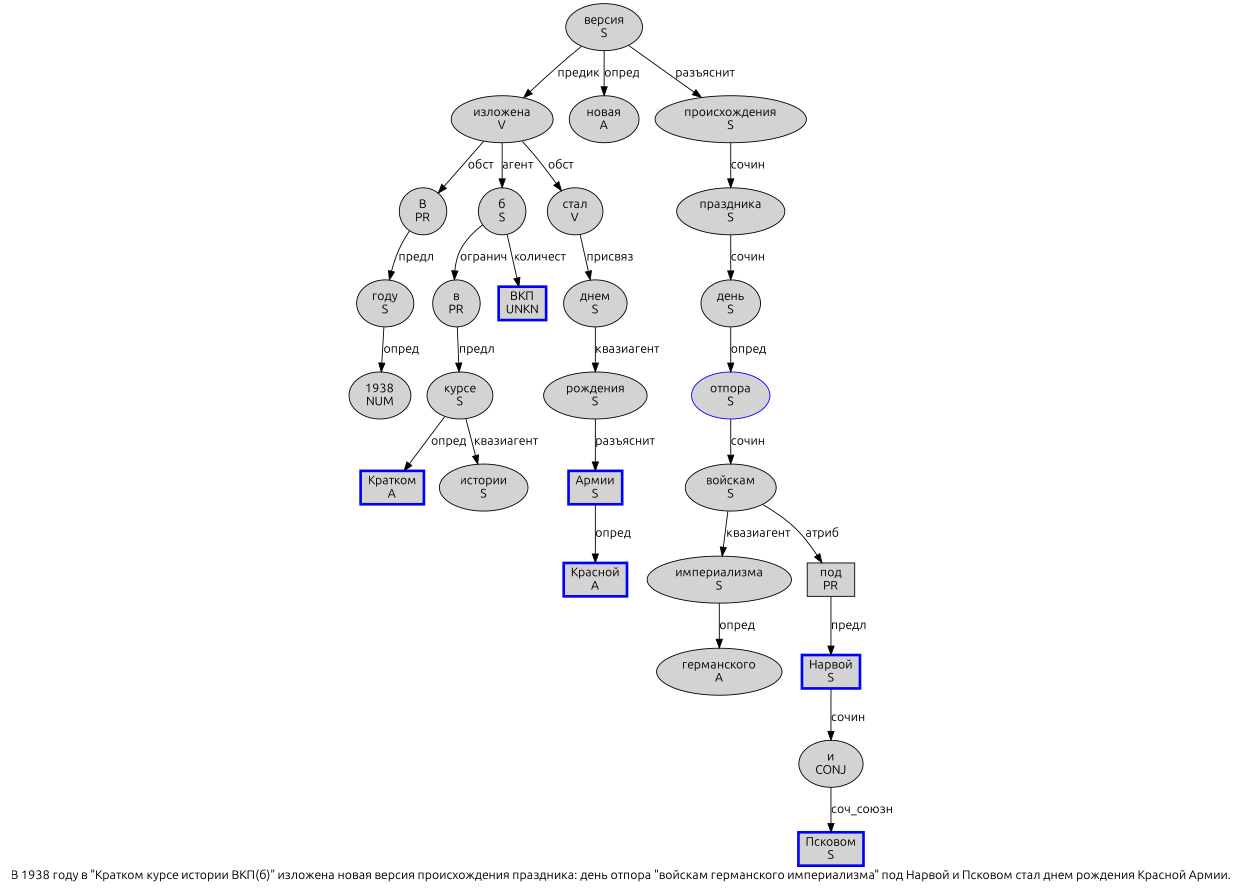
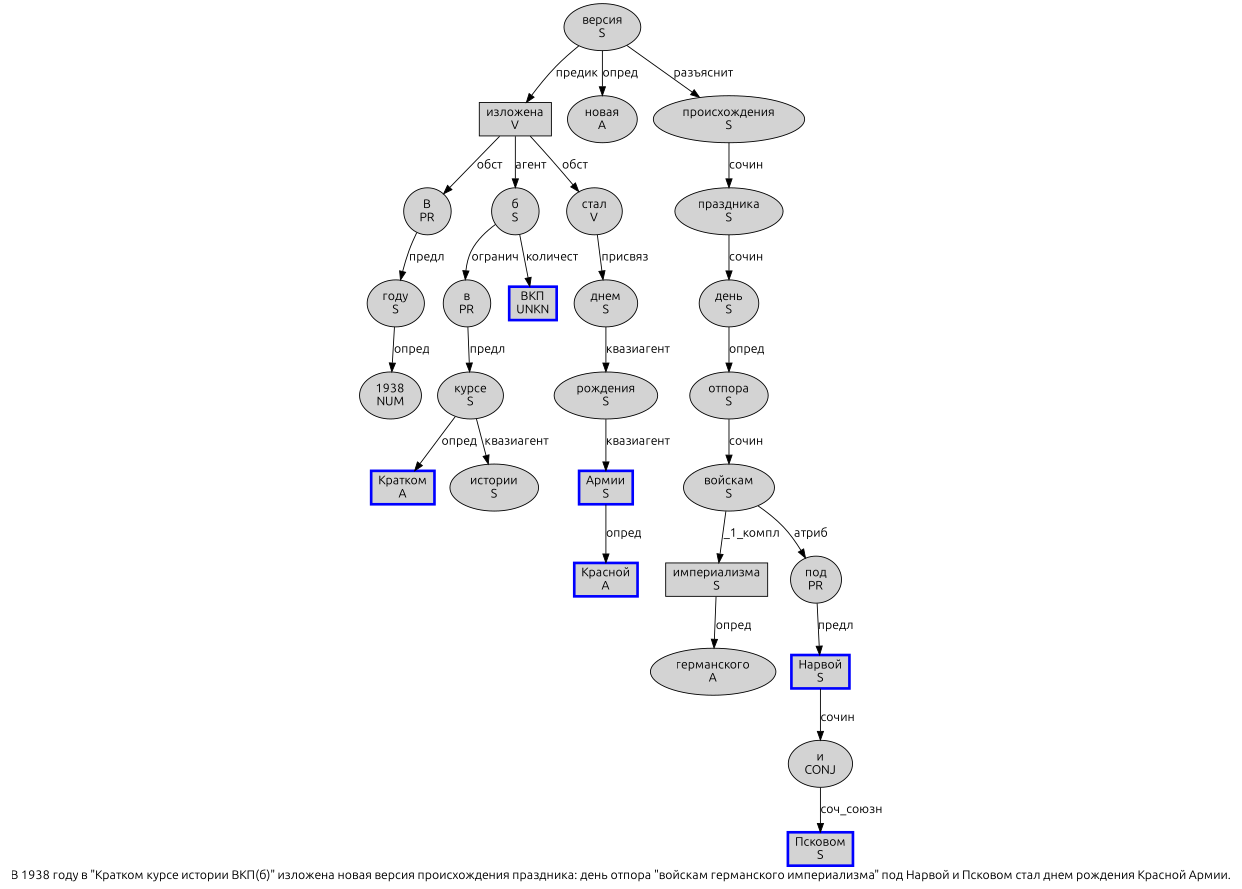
node "изложена V": shape ellipse -> box
node "отпора S": color blue -> black
edge "рождения S" -> "Армии S": label "разъяснит" -> "квазиагент"
edge "войскам S" -> "империализма S": label "квазиагент" -> "_1_компл"
node "империализма S": shape ellipse -> box
node "под PR": shape box -> ellipse
